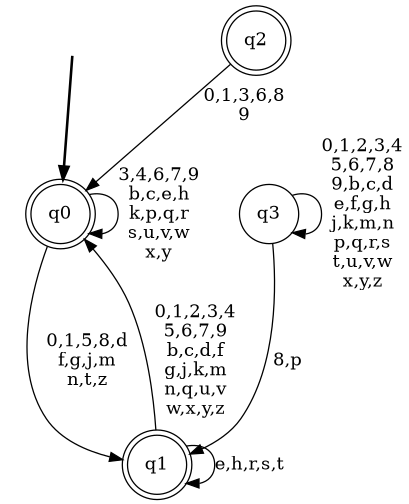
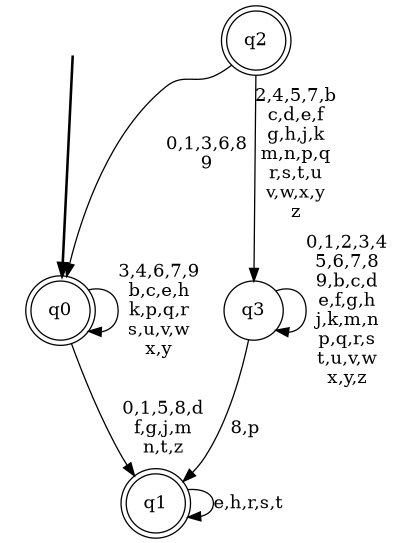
edge "q2" -> "q3": added, label "2,4,5,7,b c,d,e,f g,h,j,k m,n,p,q r,s,t,u v,w,x,y z"
edge "q1" -> "q0": removed, label "0,1,2,3,4 5,6,7,9 b,c,d,f g,j,k,m n,q,u,v w,x,y,z"
